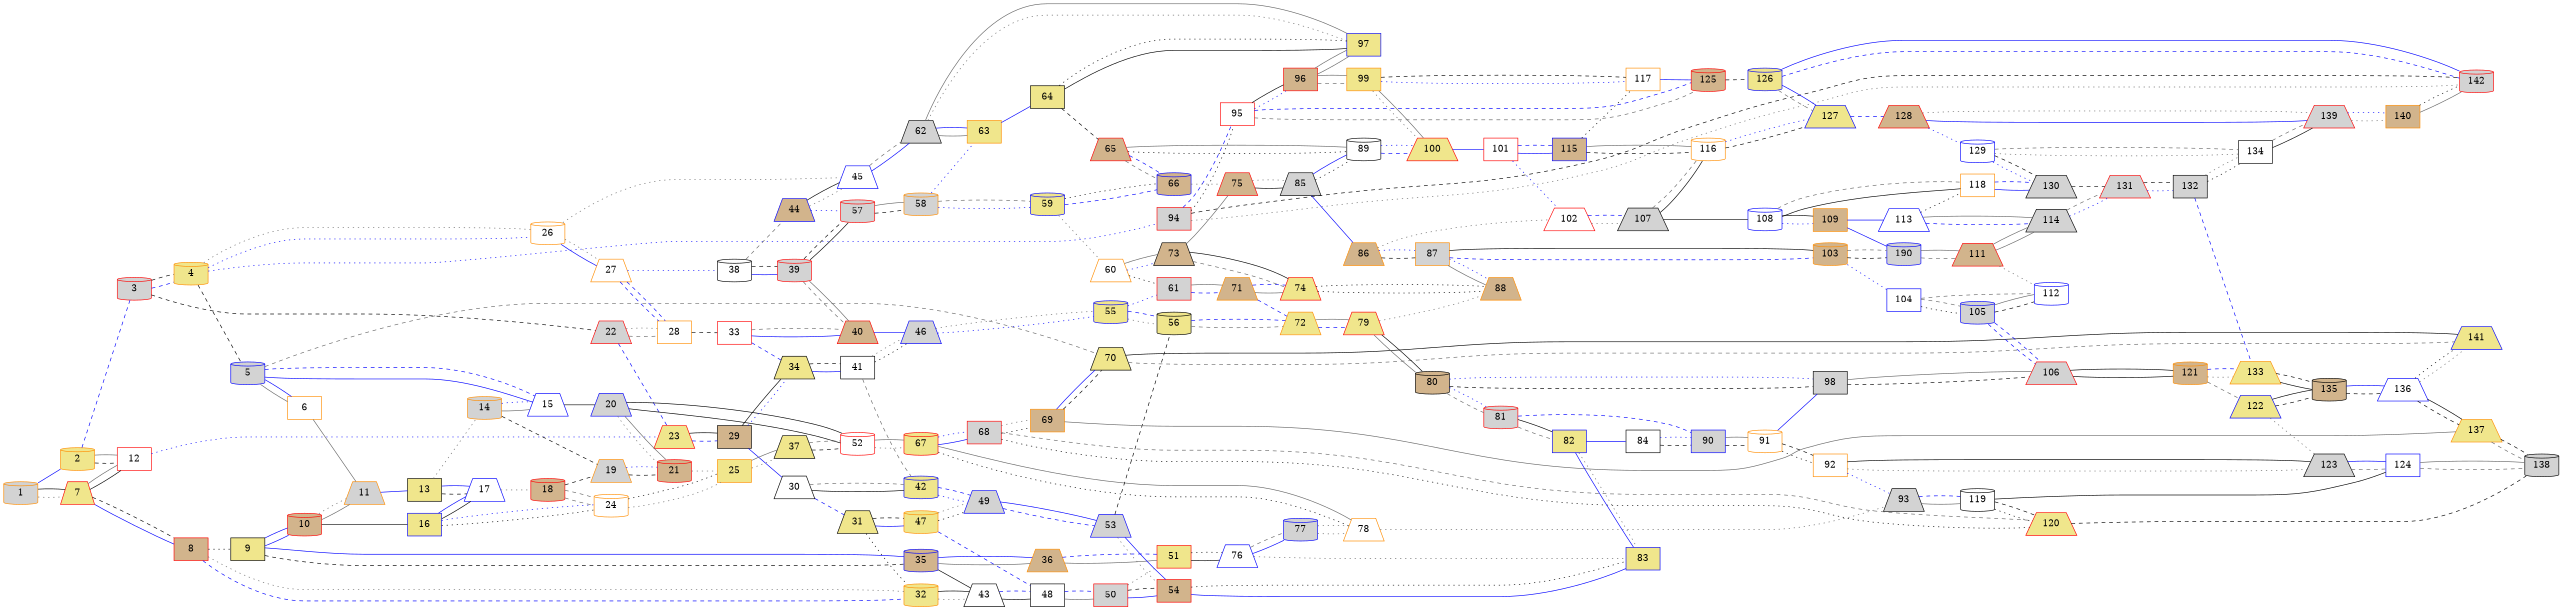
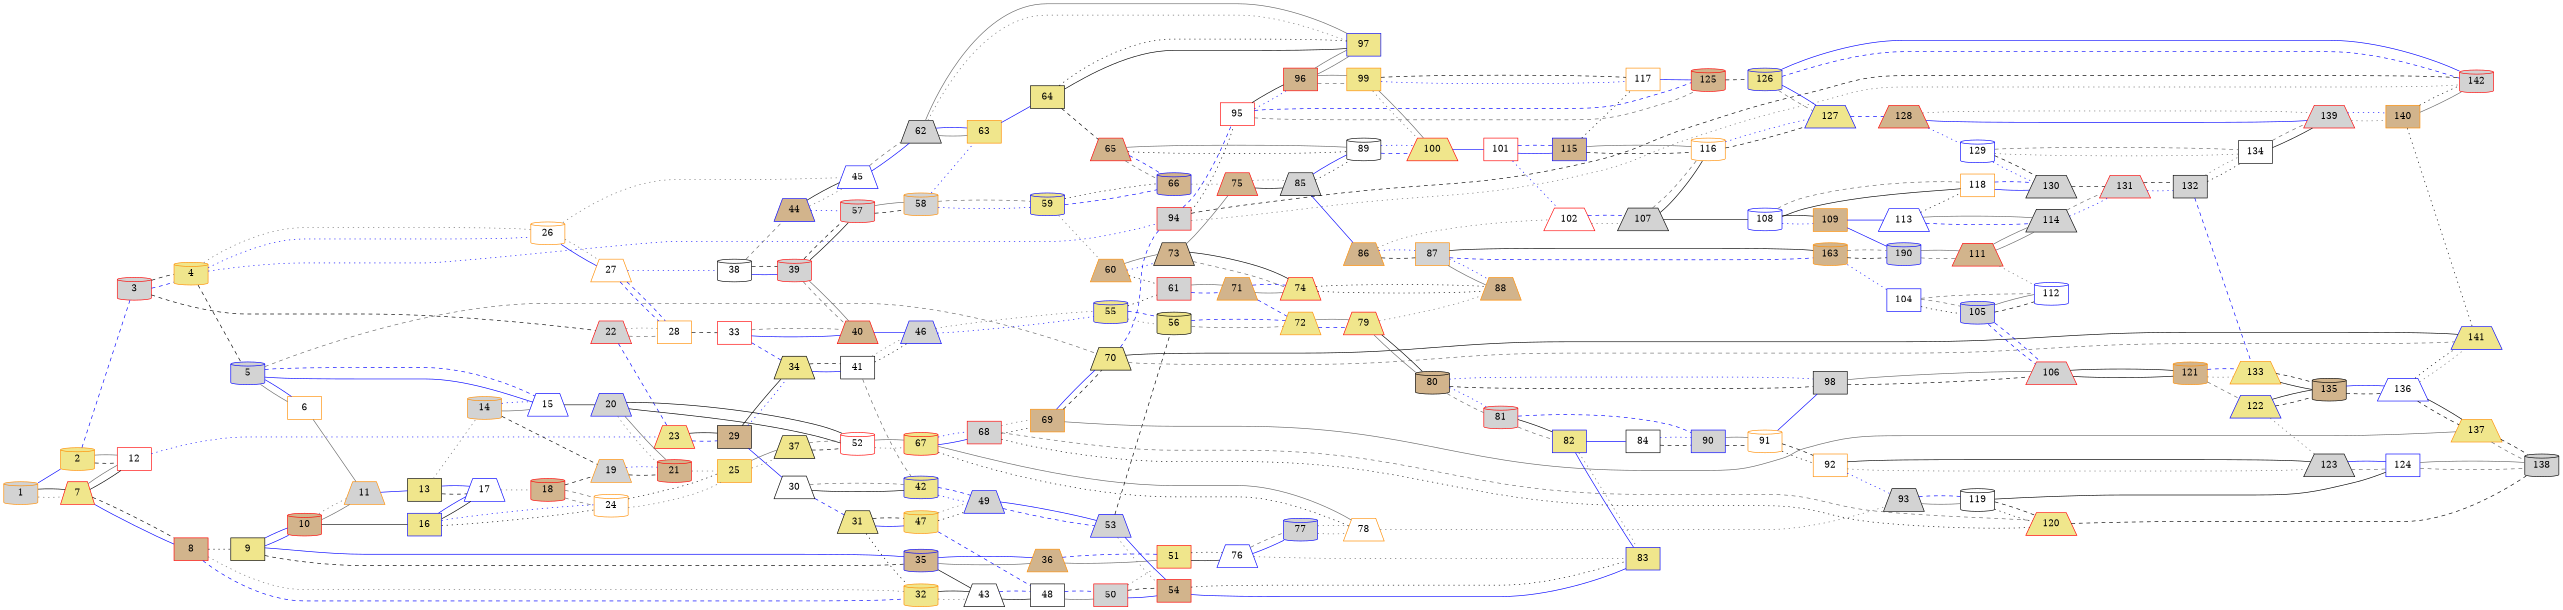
edge "140" -- "141": added
node "103": label "103" -> "163"
node "60": fillcolor white -> tan
edge "94" -- "70": added
edge "61" -- "55": color blue -> black
